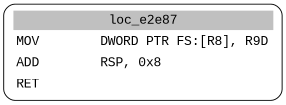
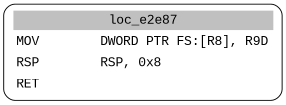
node "loc_e2e87": text "ADD        RSP, 0x8" -> "RSP        RSP, 0x8"
